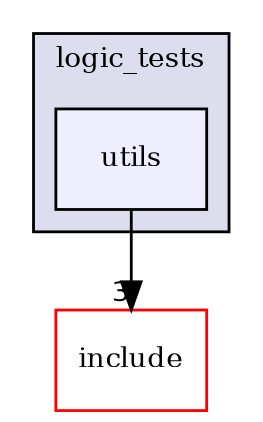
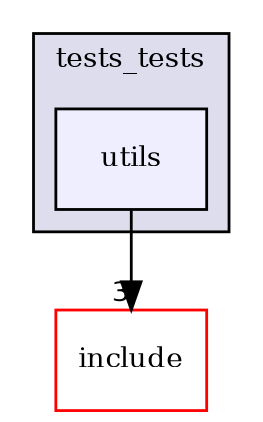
cluster "logic_tests": label "logic_tests" -> "tests_tests"
